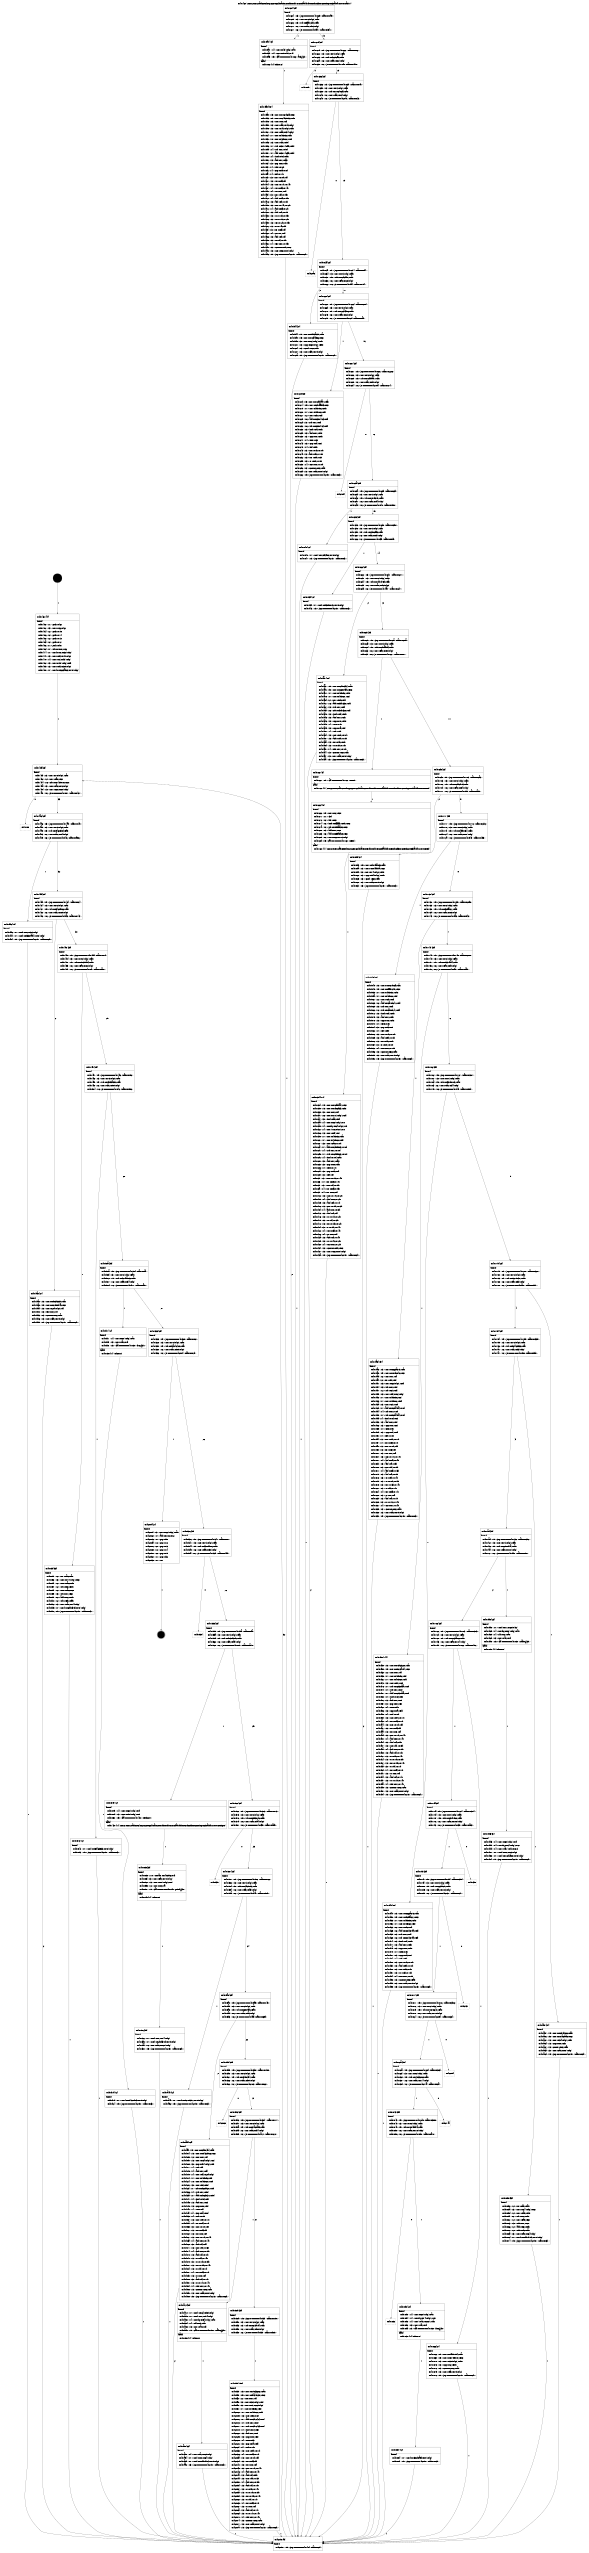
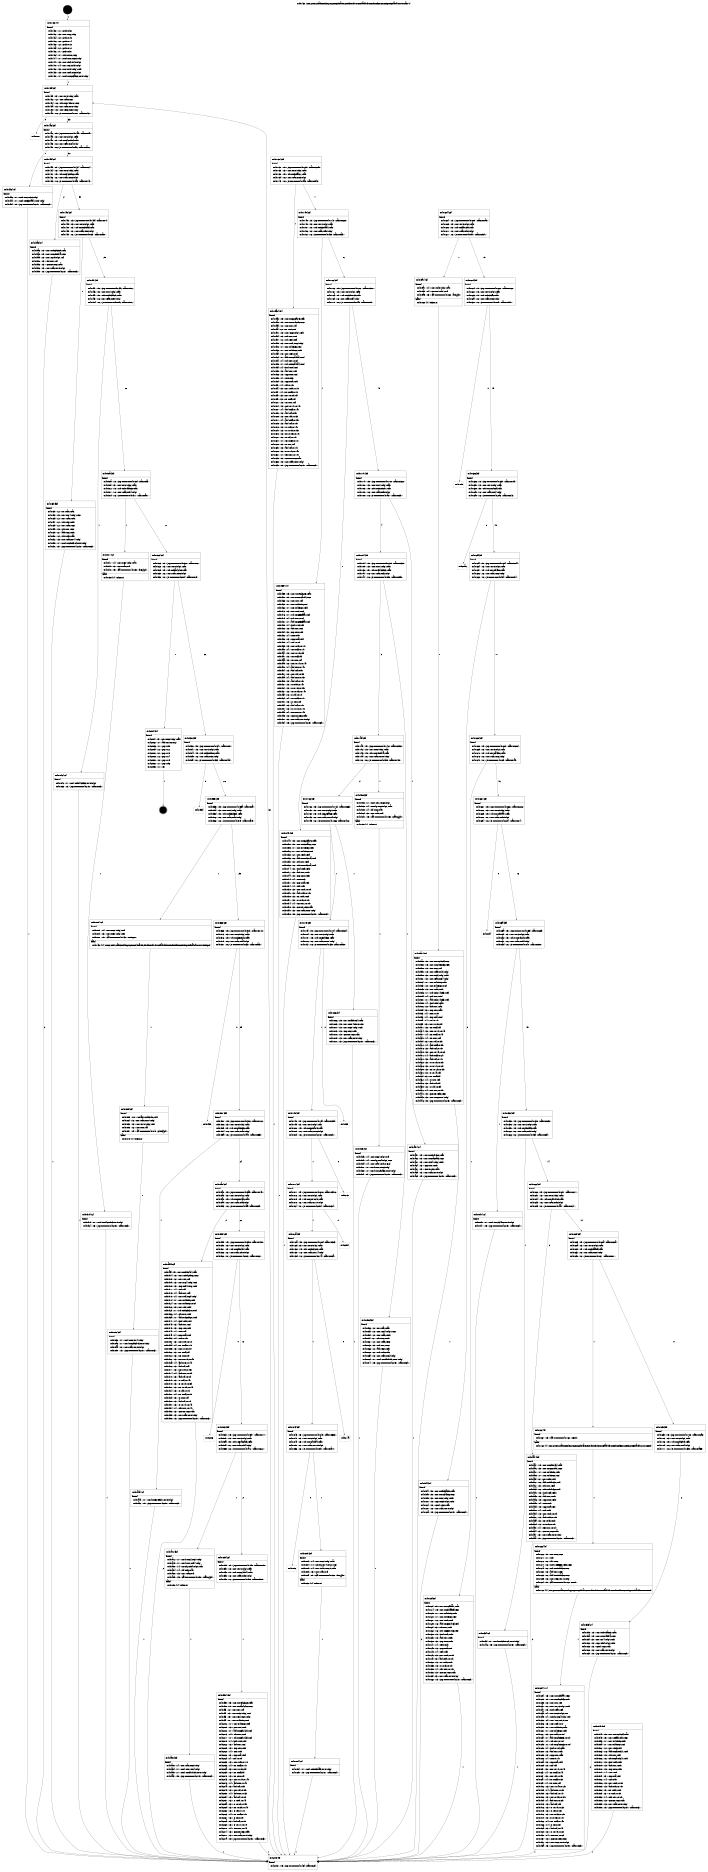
node "0x401717 [25]": removed
